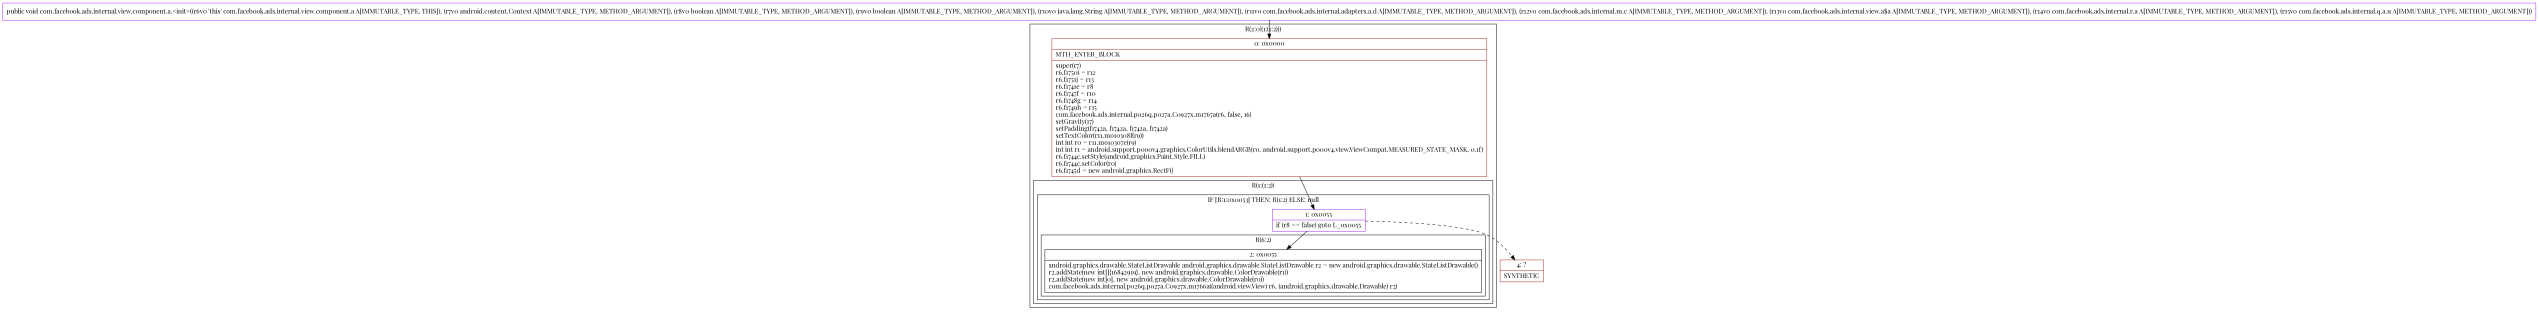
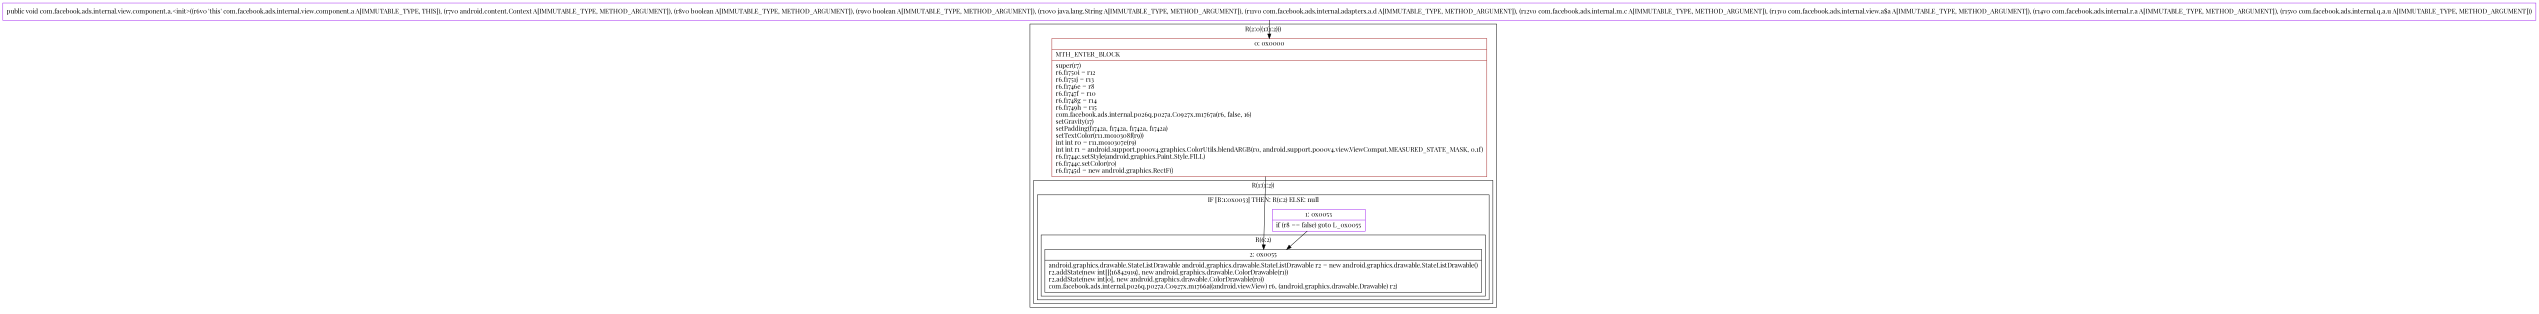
node "0: 0x0000": text "r6.f1741e = r8" -> "r6.f1746e = r8"
edge "0: 0x0000" -> "1: 0x0053": now "0: 0x0000" -> "2: 0x0055"
node "4: ?": removed
